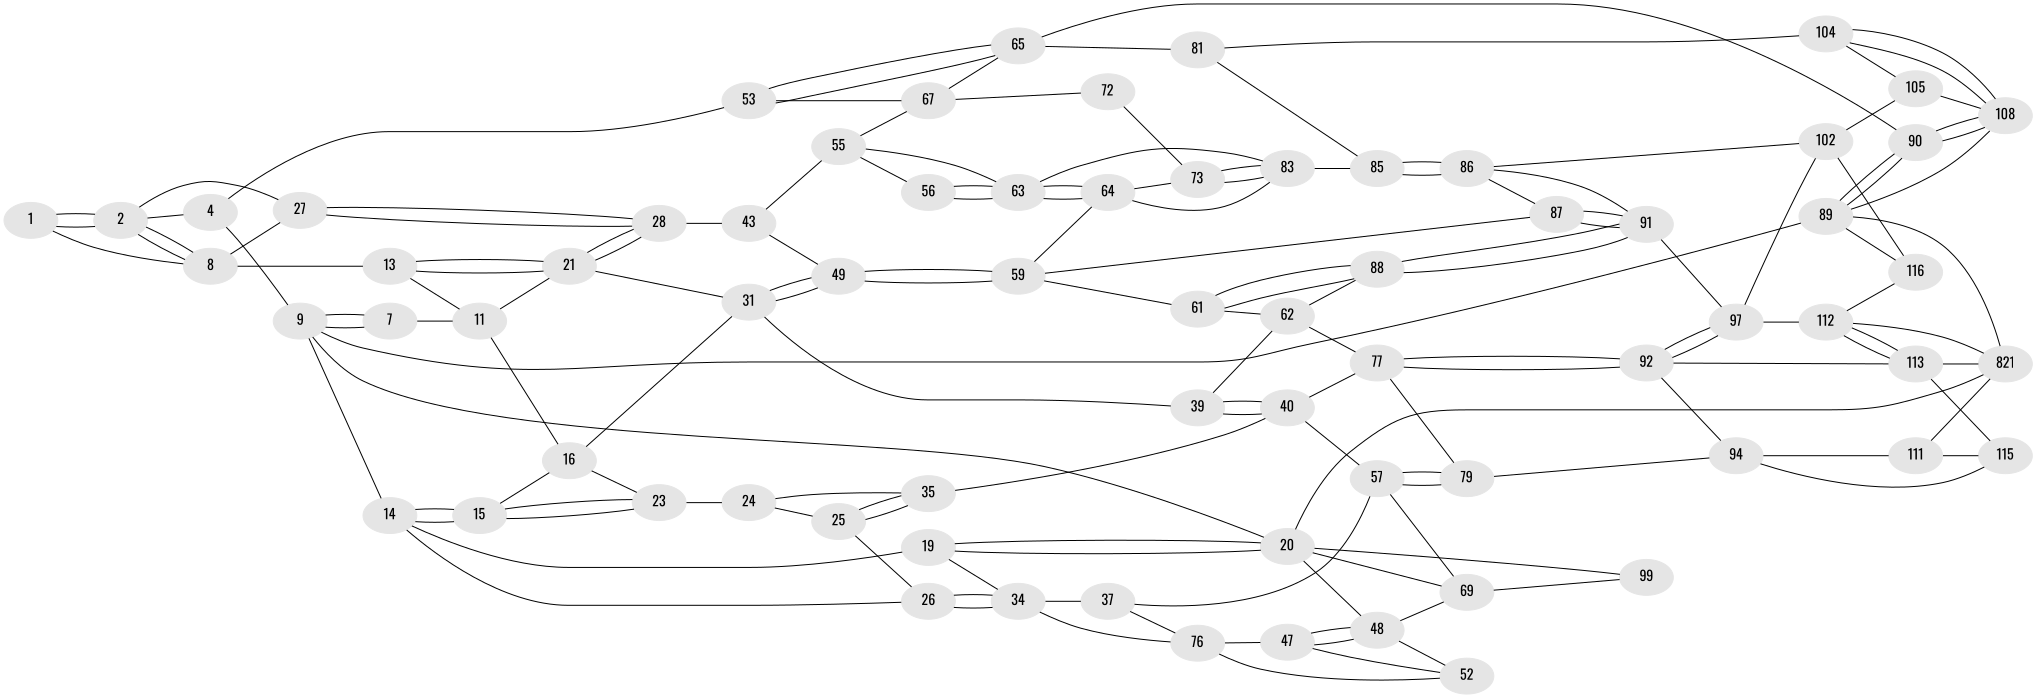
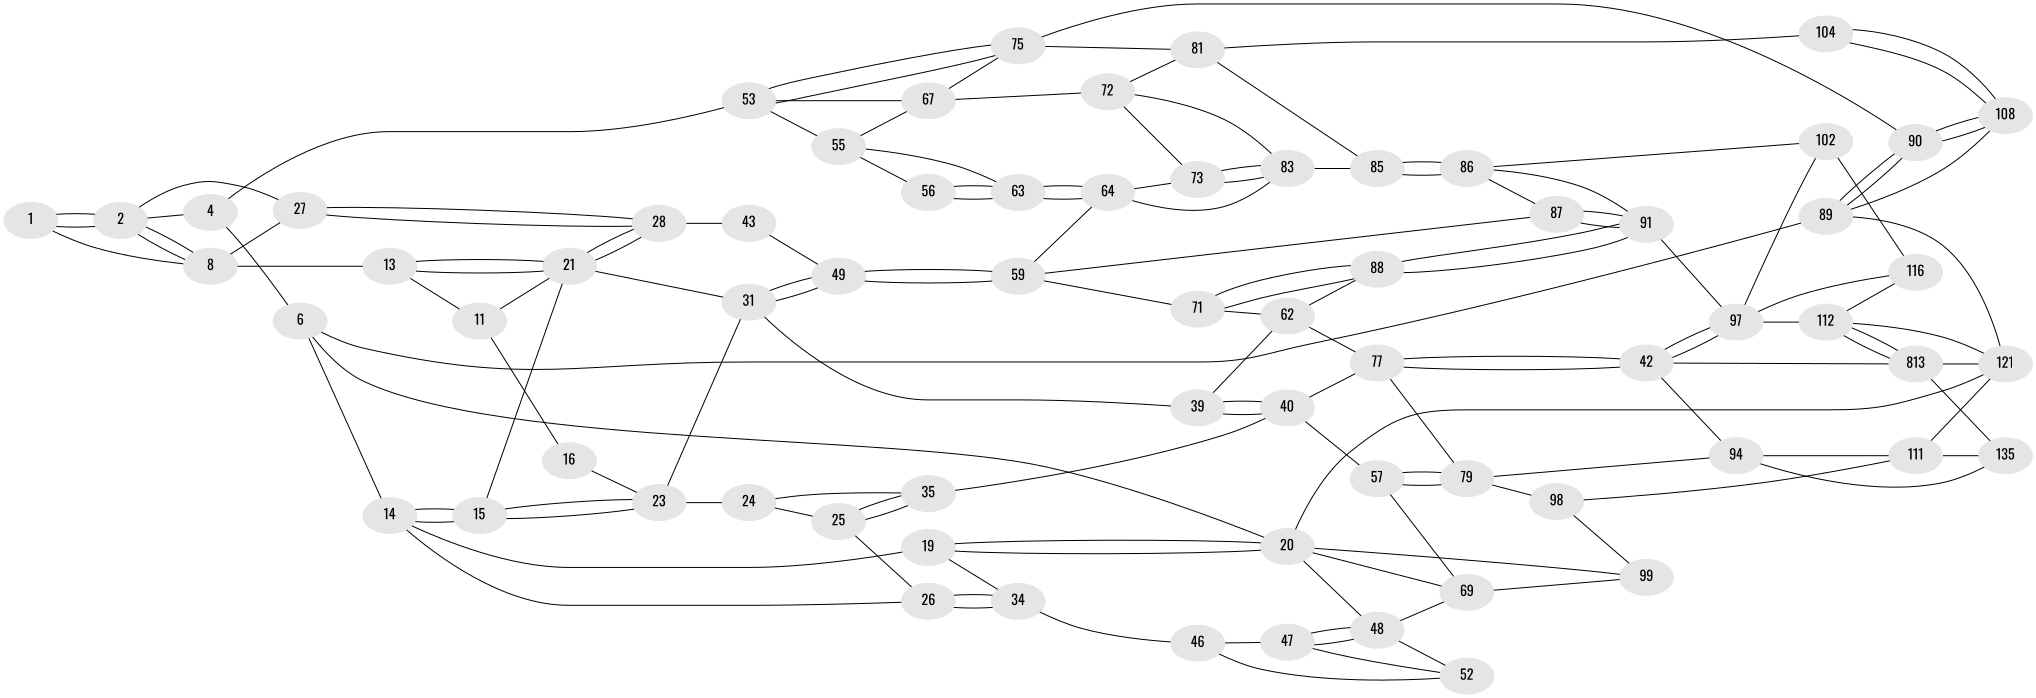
node "65": label "65" -> "75"
edge "81" -- "72": added
node "105": removed
edge "83" -- "63": now "83" -- "72"
edge "55" -- "43": now "55" -- "53"
edge "89" -- "116": now "97" -- "116"
node "61": label "61" -> "71"
node "9": label "9" -> "6"
node "7": removed
node "92": label "92" -> "42"
node "113": label "113" -> "813"
node "821": label "821" -> "121"
edge "31" -- "16": now "31" -- "23"
node "115": label "115" -> "135"
edge "16" -- "15": now "21" -- "15"
node "98": added
node "37": removed
node "76": label "76" -> "46"
